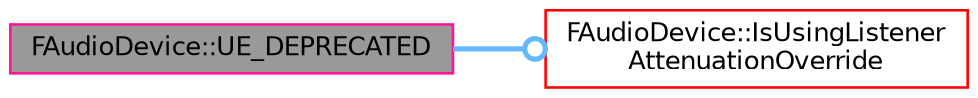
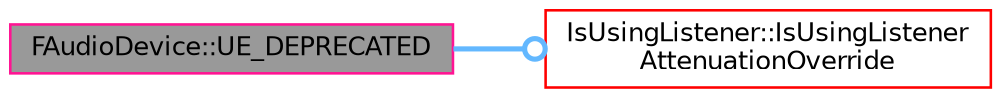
node "FAudioDevice::IsUsingListener AttenuationOverride": label "FAudioDevice::IsUsingListener AttenuationOverride" -> "IsUsingListener::IsUsingListener AttenuationOverride"
